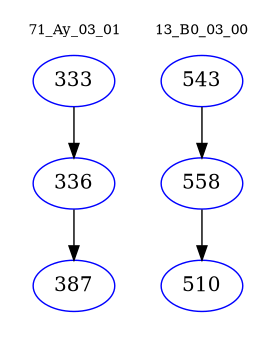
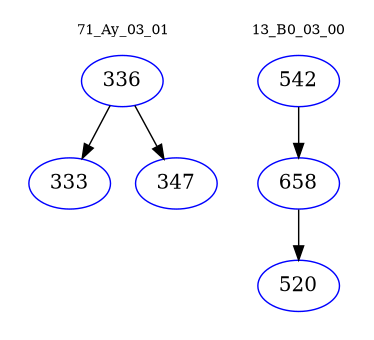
node "543": label "543" -> "542"
edge "333" -> "336": reversed
node "558": label "558" -> "658"
node "387": label "387" -> "347"
node "510": label "510" -> "520"
